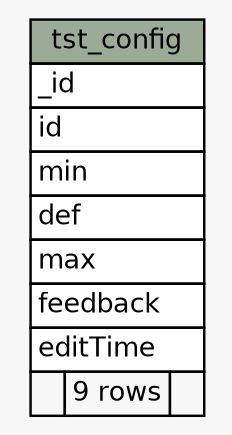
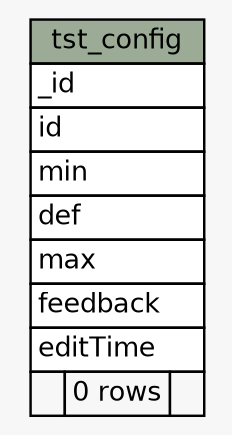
node "tst_config": text "9 rows" -> "0 rows"
